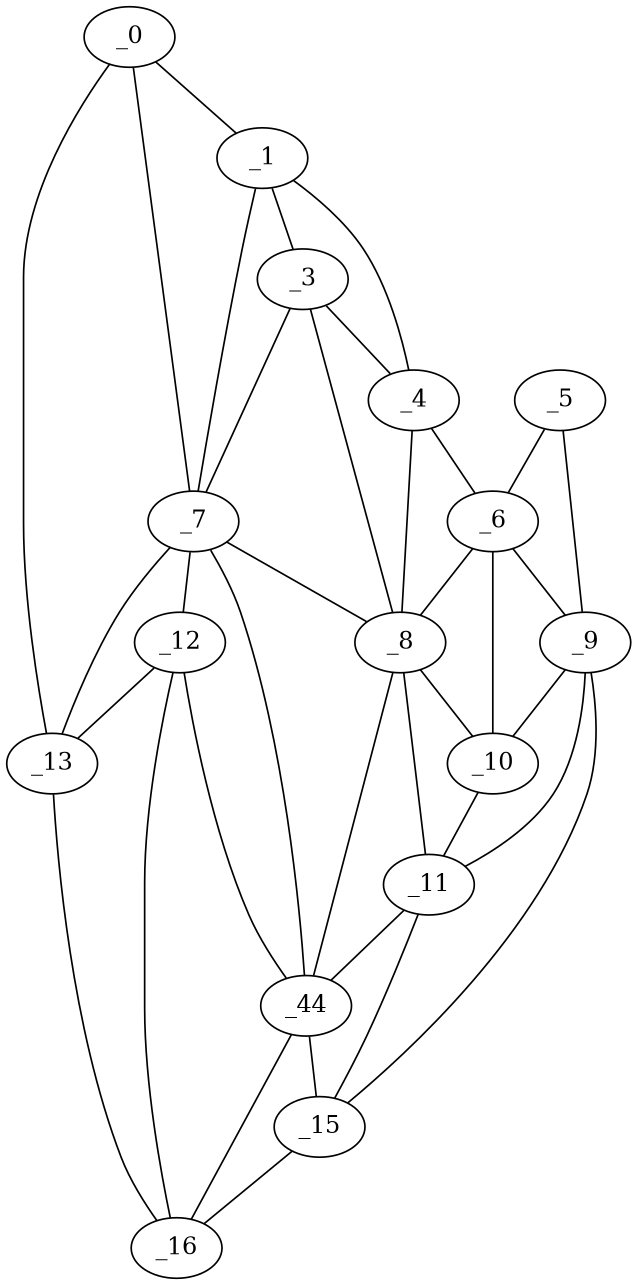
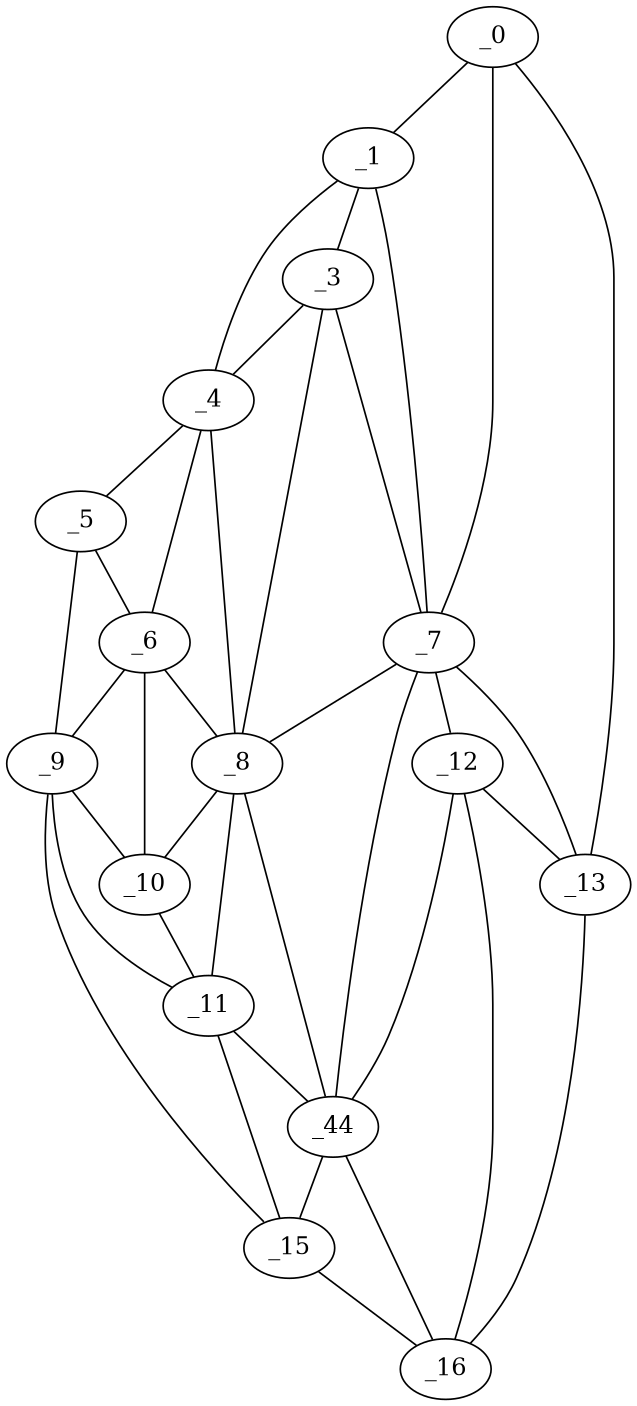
edge "_4" -- "_5": added
